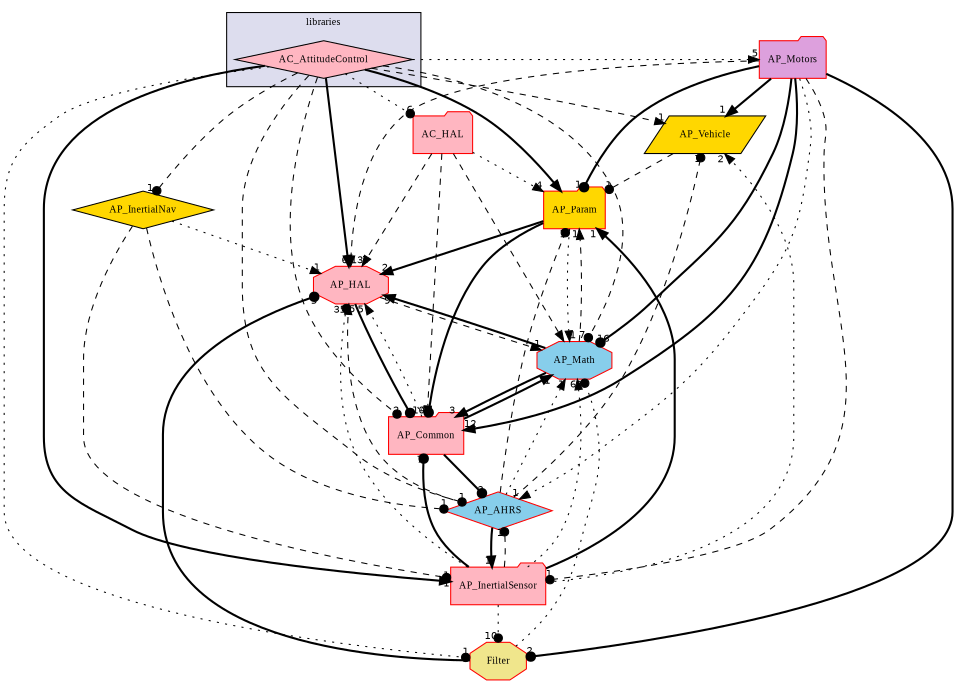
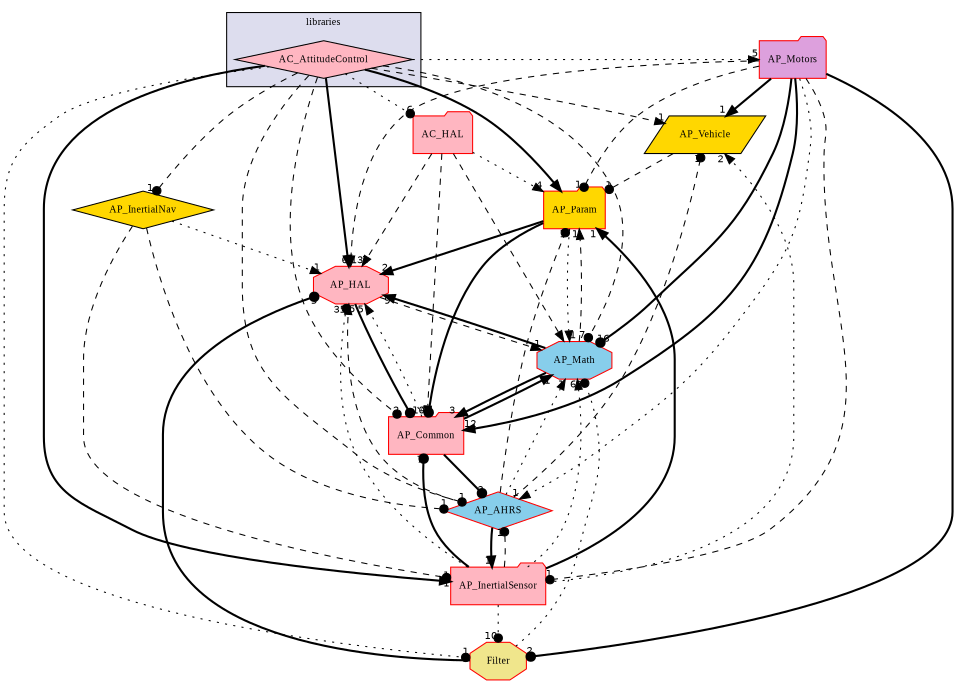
edge "AP_Motors" -> "AP_Param": style bold -> dashed
